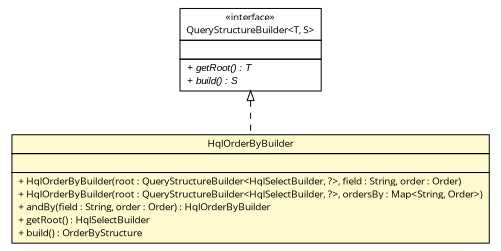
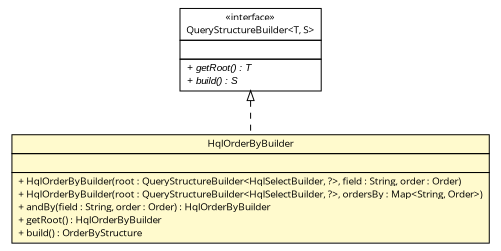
node "HqlOrderByBuilder": text "+ getRoot() : HqlSelectBuilder" -> "+ getRoot() : HqlOrderByBuilder"
